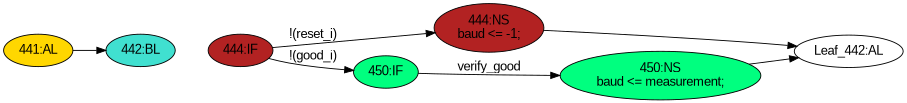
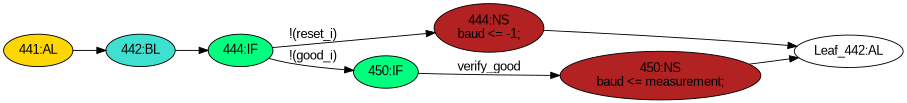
edge "442:BL" -> "444:IF": added
node "444:IF": fillcolor firebrick -> springgreen
node "450:NS baud <= measurement;": fillcolor springgreen -> firebrick
